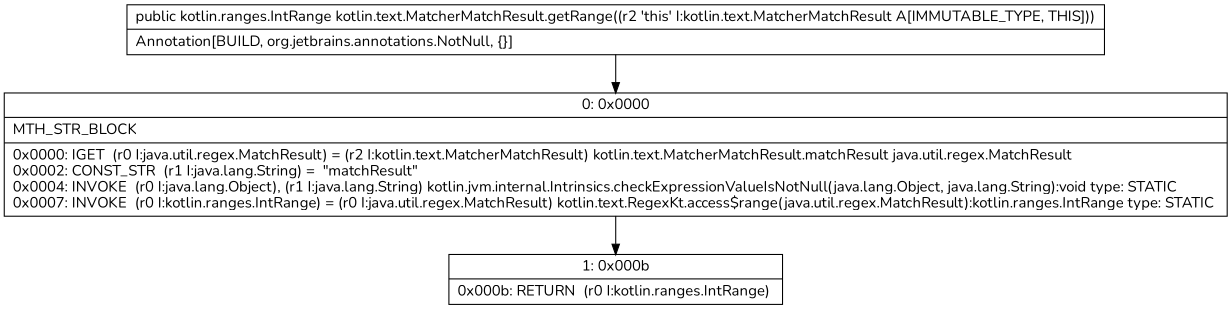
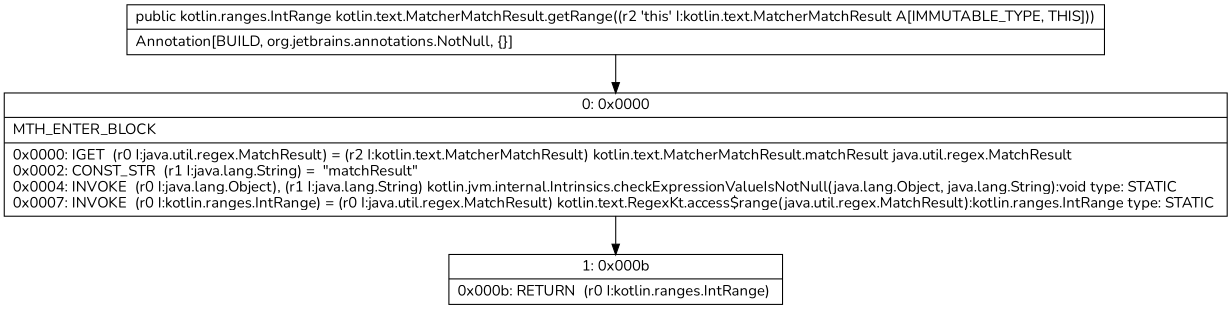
node "0: 0x0000": text "MTH_STR_BLOCK" -> "MTH_ENTER_BLOCK"
